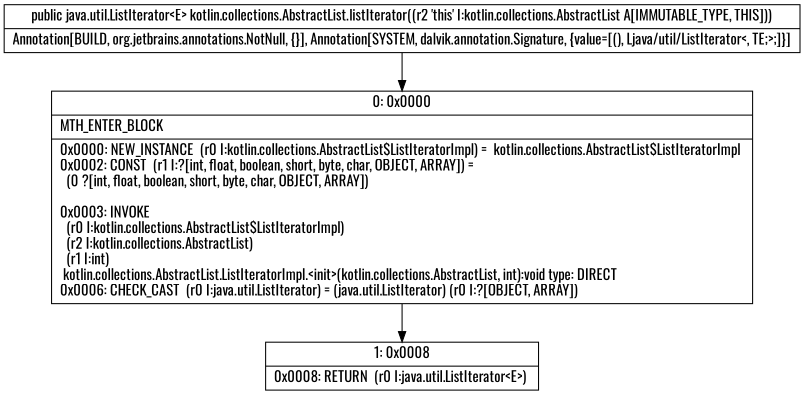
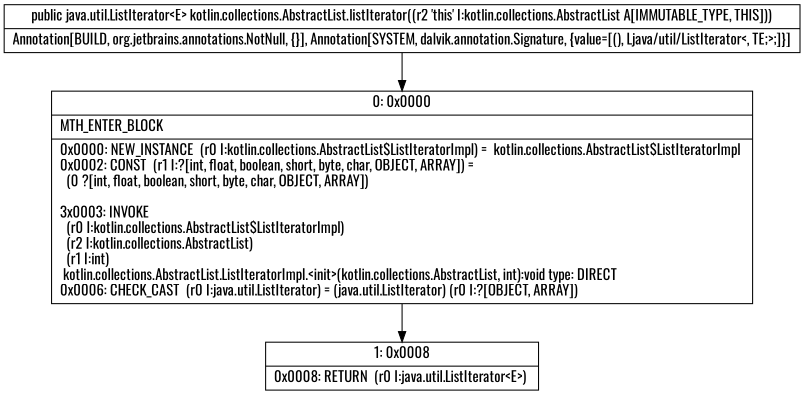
node "0: 0x0000": text "0x0003: INVOKE" -> "3x0003: INVOKE"
